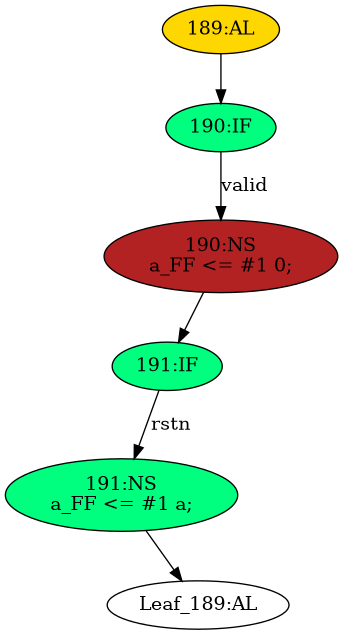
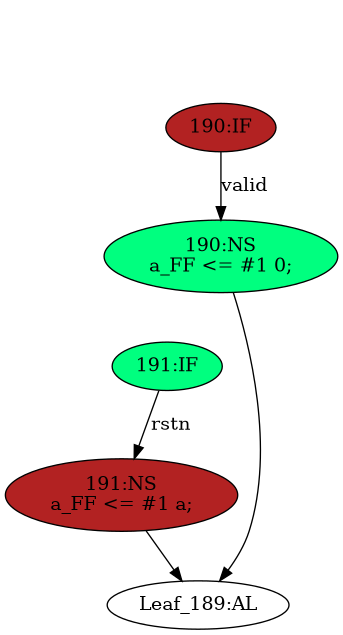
node "189:AL": removed
node "190:IF": fillcolor springgreen -> firebrick
node "190:NS a_FF <= #1 0;": fillcolor firebrick -> springgreen
edge "190:NS a_FF <= #1 0;" -> "191:IF": now "190:NS a_FF <= #1 0;" -> "Leaf_189:AL"
node "191:NS a_FF <= #1 a;": fillcolor springgreen -> firebrick
